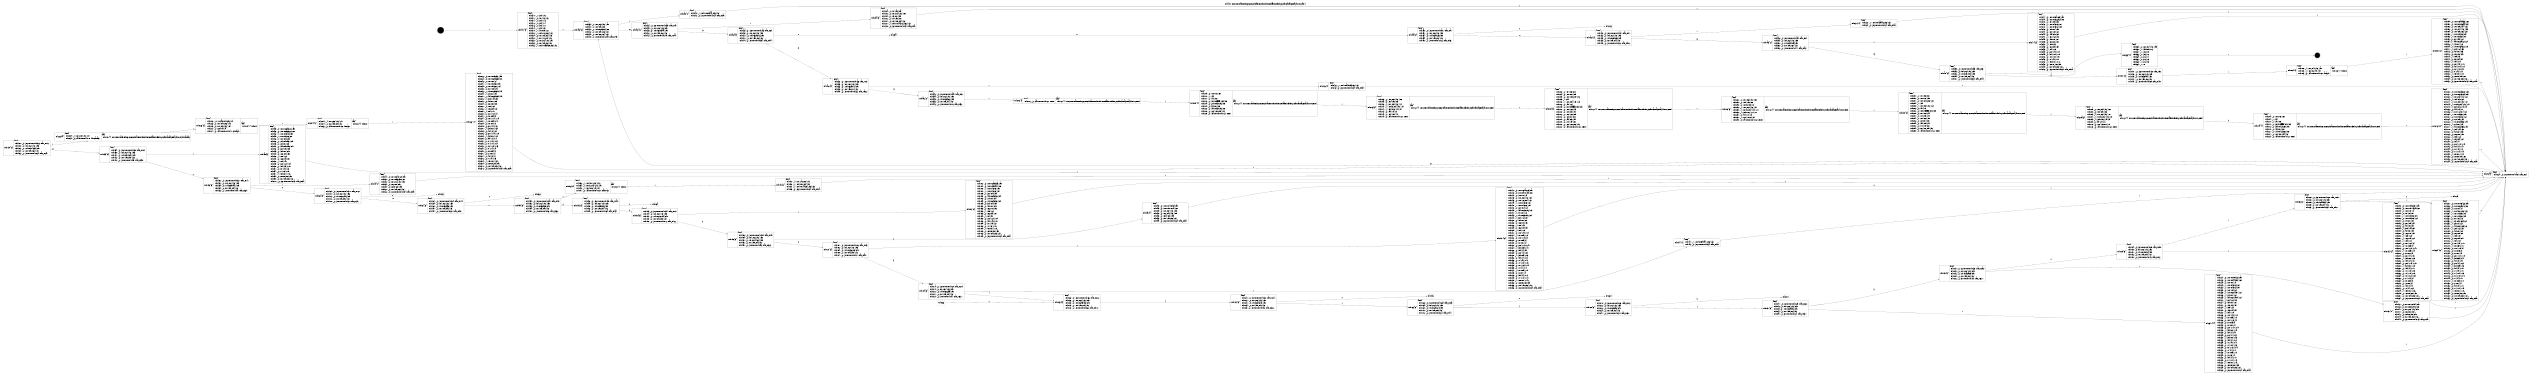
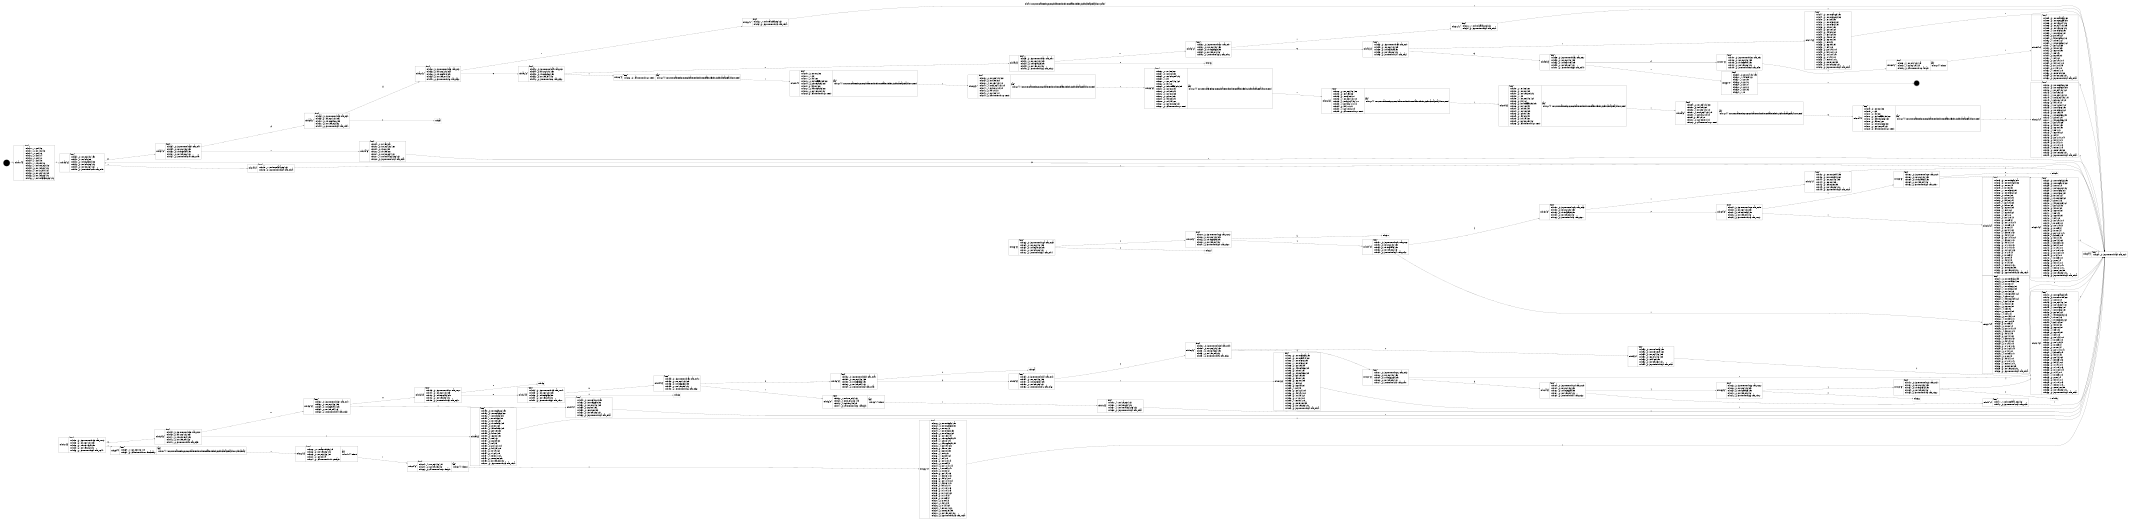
edge "0x4025a4" -> "0x401aac [22]": now "0x401a96 [22]" -> "0x401aac [22]"
edge "0x402588" -> "0x401c33 [25]": reversed
edge "0x401c4c [25]" -> "0x401c65 [25]": now "0x401c4c [25]" -> "0x4024c7 [150]"
